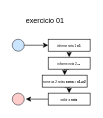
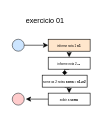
node "informe nota 1 n1": fillcolor #ffffff -> #ffe6cc
edge "informe nota 1 n1" -> "informe nota 2 n9": style dashed -> solid
edge "informe nota 2 n9" -> "some as 2 notas soma = n1+n2": arrowhead classic -> diamond
node "exibir a nota": label "exibir a nota" -> "exibir a soma"
